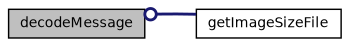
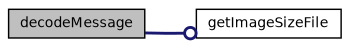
edge "getImageSizeFile" -> "decodeMessage": reversed
